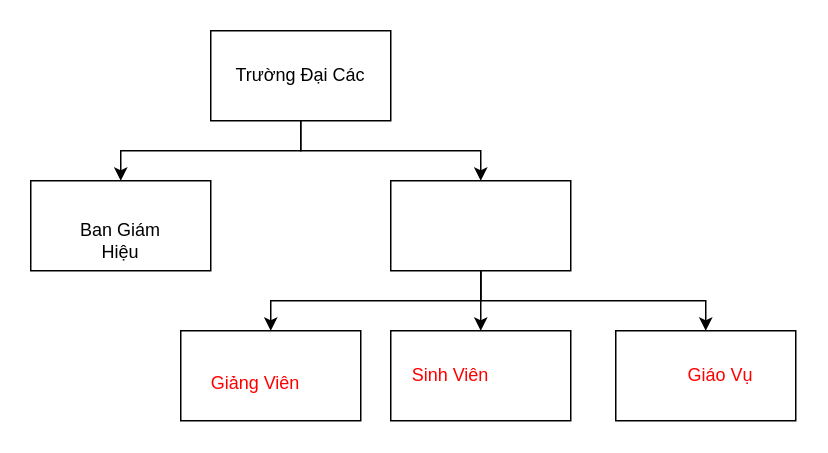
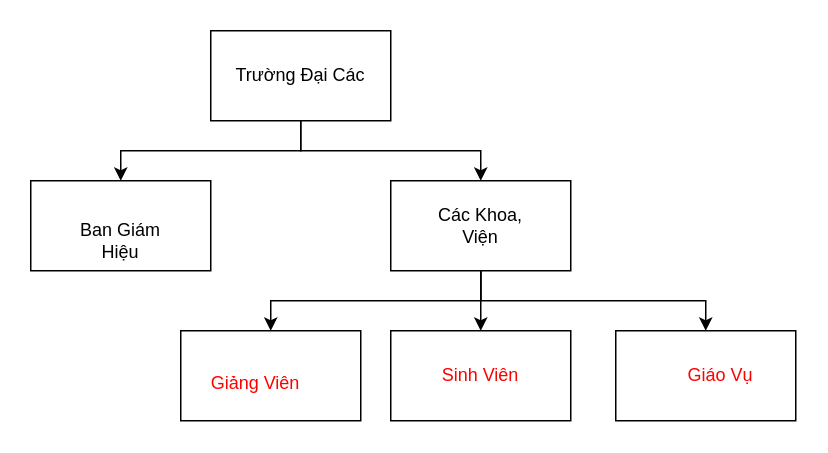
node "Các Khoa, Viện": added
node "Sinh Viên": moved (451, 376) -> (481, 376)
